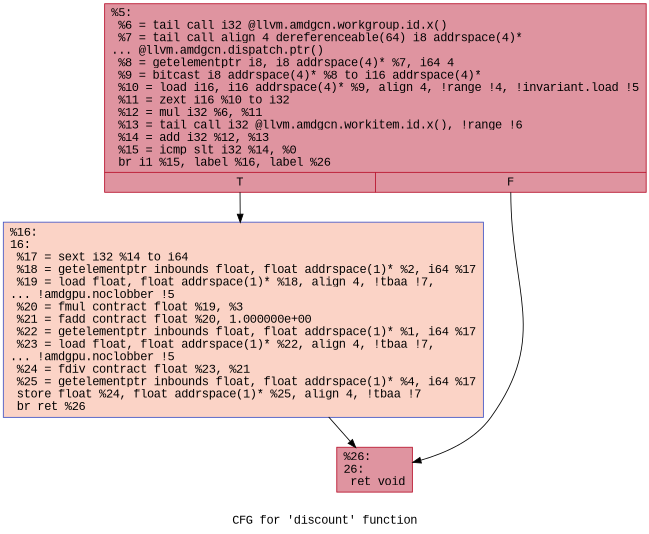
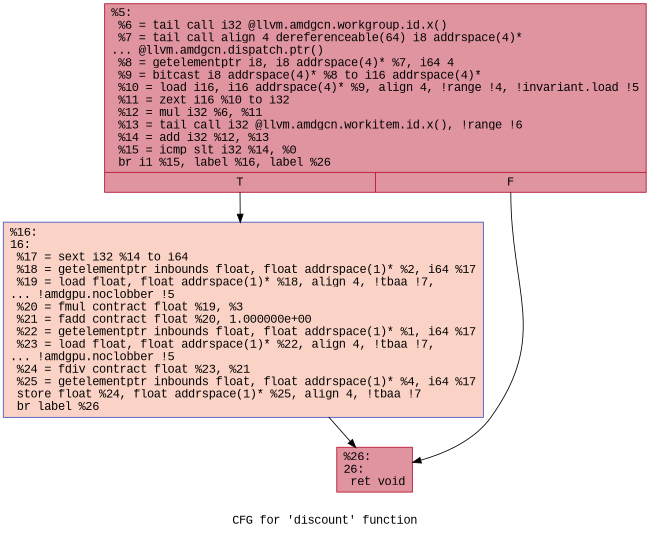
node "%16:": text "br ret %26" -> "br label %26"
